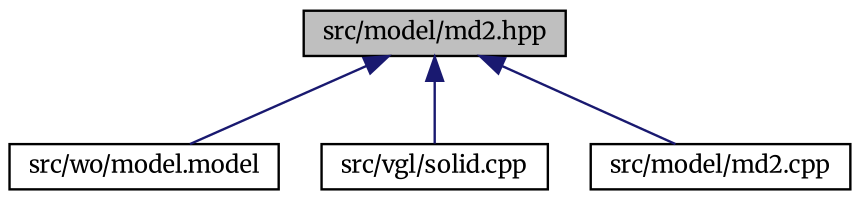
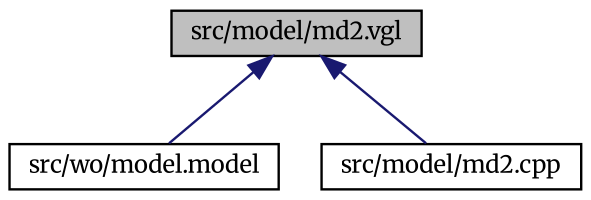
node "src/model/md2.hpp": label "src/model/md2.hpp" -> "src/model/md2.vgl"
node "src/vgl/solid.cpp": removed
